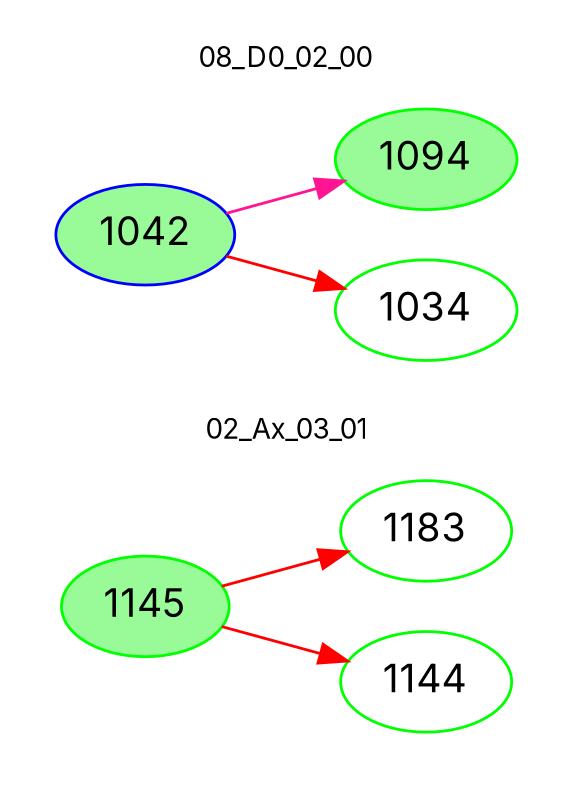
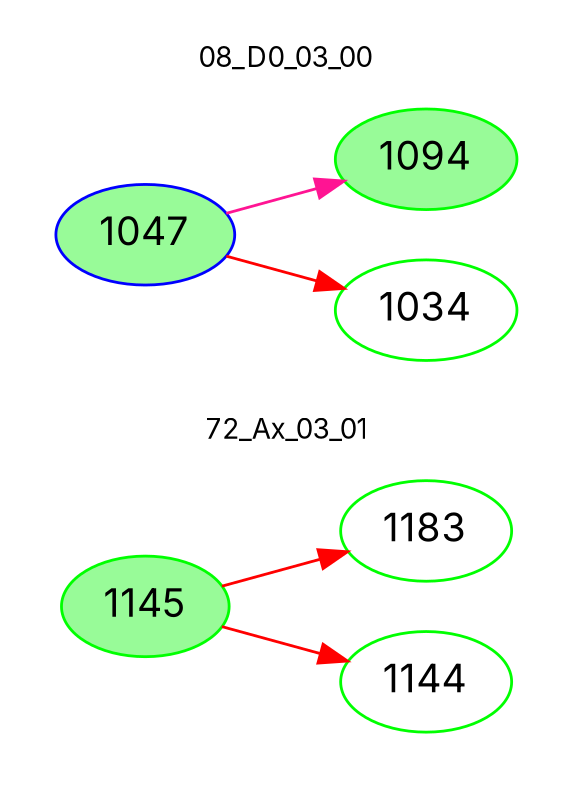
cluster "08_D0_02_00": label "08_D0_02_00" -> "08_D0_03_00"
node "1042": label "1042" -> "1047"
cluster "02_Ax_03_01": label "02_Ax_03_01" -> "72_Ax_03_01"
